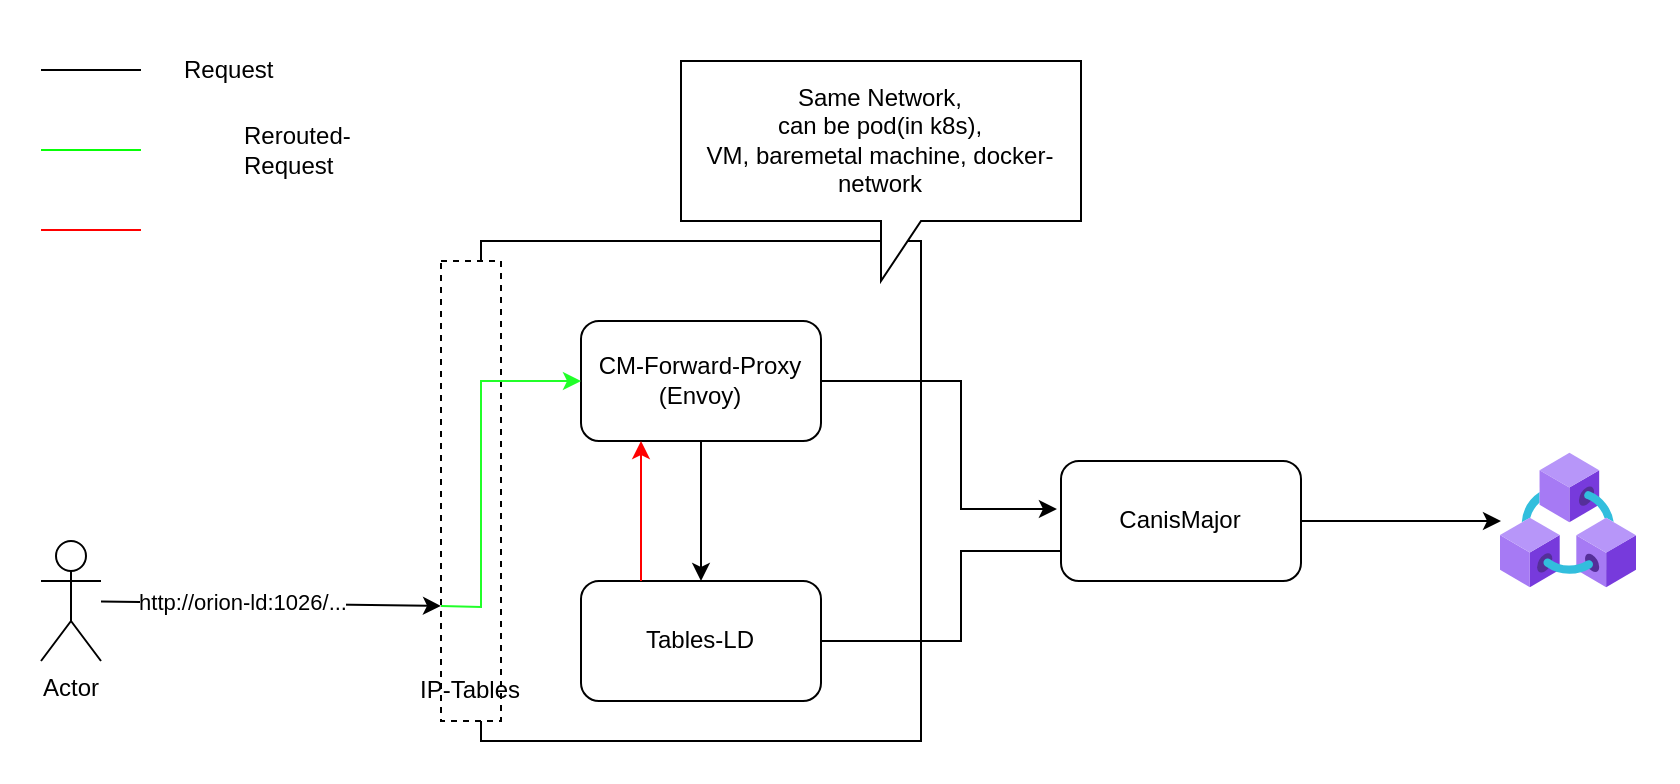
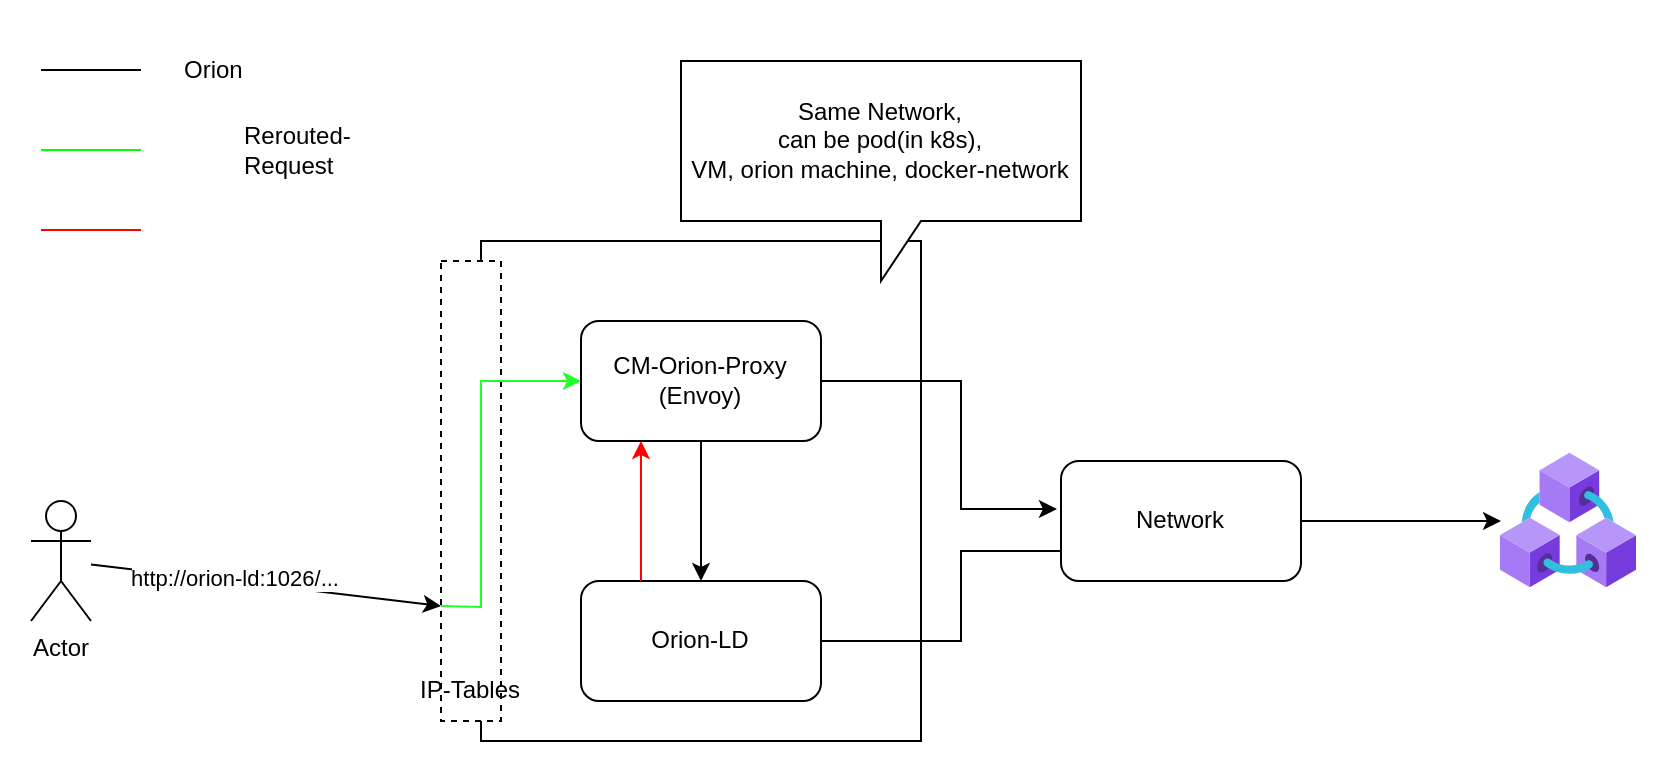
node "Request": label "Request" -> "Orion"
node "Same Network, can be pod(in k8s), VM, baremetal machine, docker-network": label "Same Network, can be pod(in k8s), VM, baremetal machine, docker-network" -> "Same Network, can be pod(in k8s), VM, orion machine, docker-network"
node "CM-Forward-Proxy (Envoy)": label "CM-Forward-Proxy (Envoy)" -> "CM-Orion-Proxy (Envoy)"
node "CanisMajor": label "CanisMajor" -> "Network"
node "Actor": moved (71, 601) -> (61, 561)
node "Tables-LD": label "Tables-LD" -> "Orion-LD"
